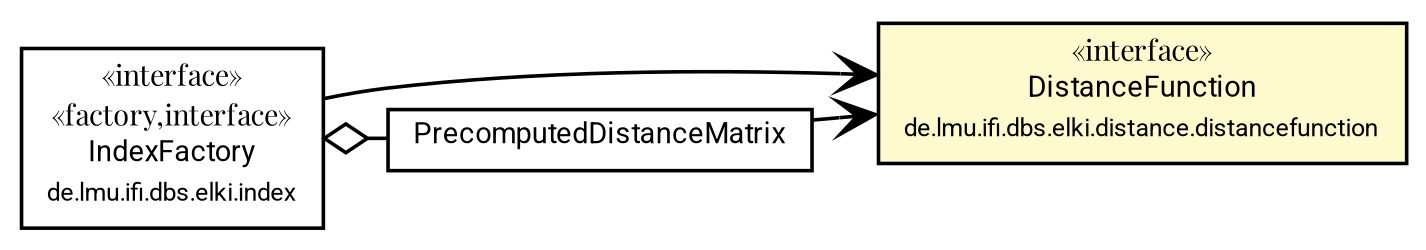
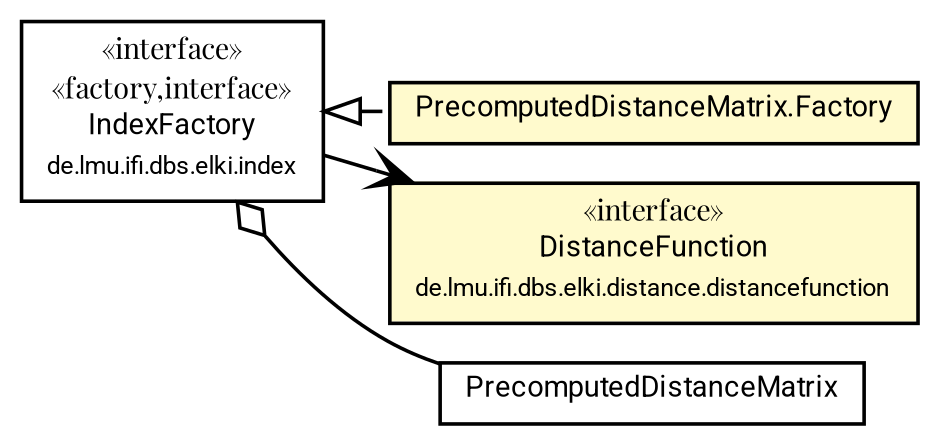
node "PrecomputedDistanceMatrix.Factory": added
edge "PrecomputedDistanceMatrix" -> "DistanceFunction": removed
